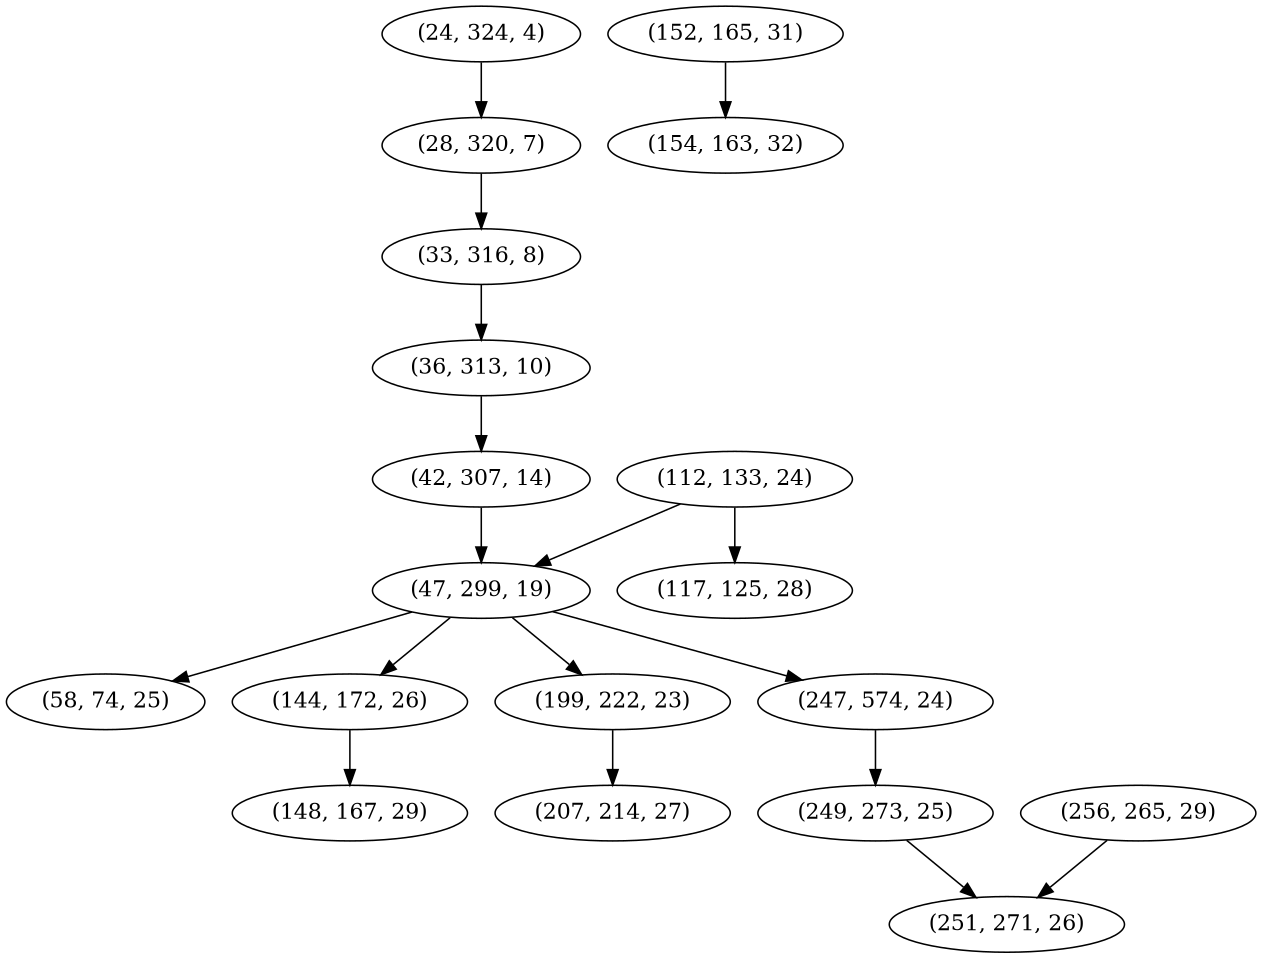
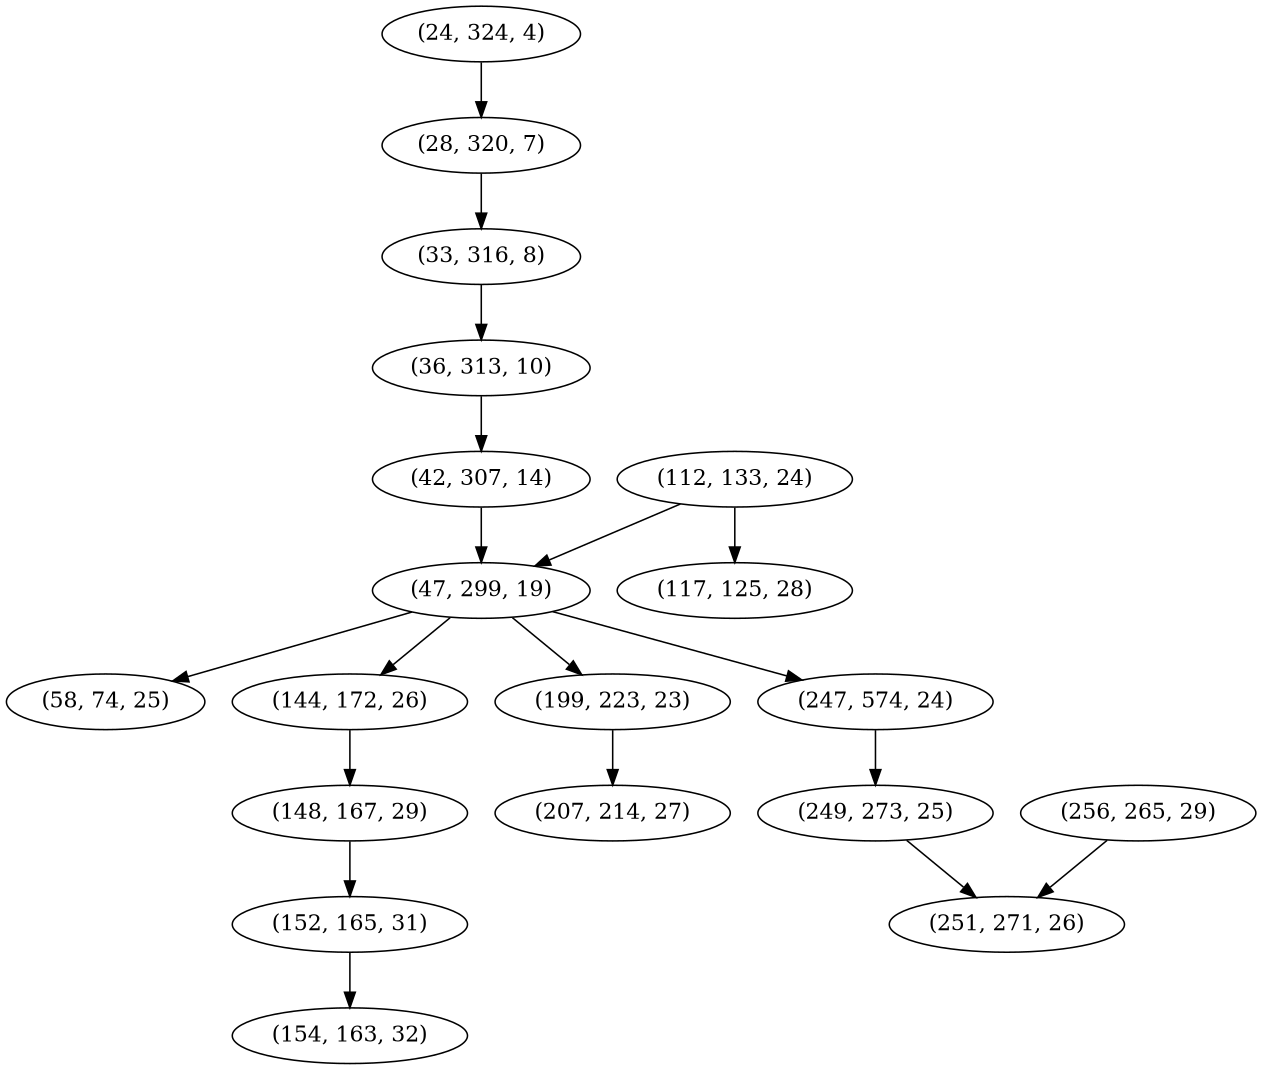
node "(199, 222, 23)": label "(199, 222, 23)" -> "(199, 223, 23)"
edge "(148, 167, 29)" -> "(152, 165, 31)": added
